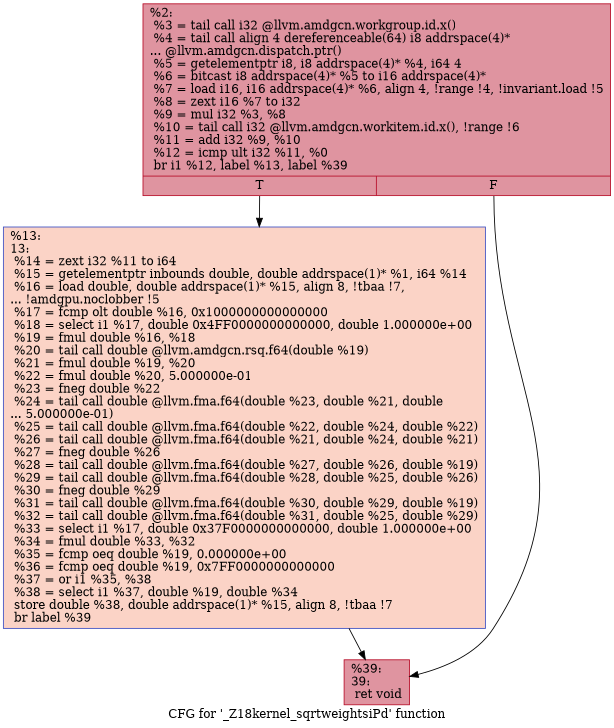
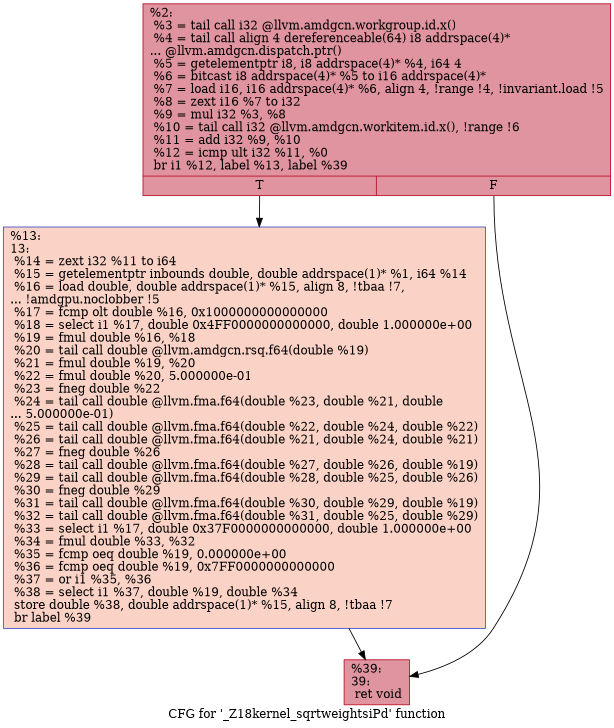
node "%13:": text "%37 = or i1 %35, %38" -> "%37 = or i1 %35, %36"
